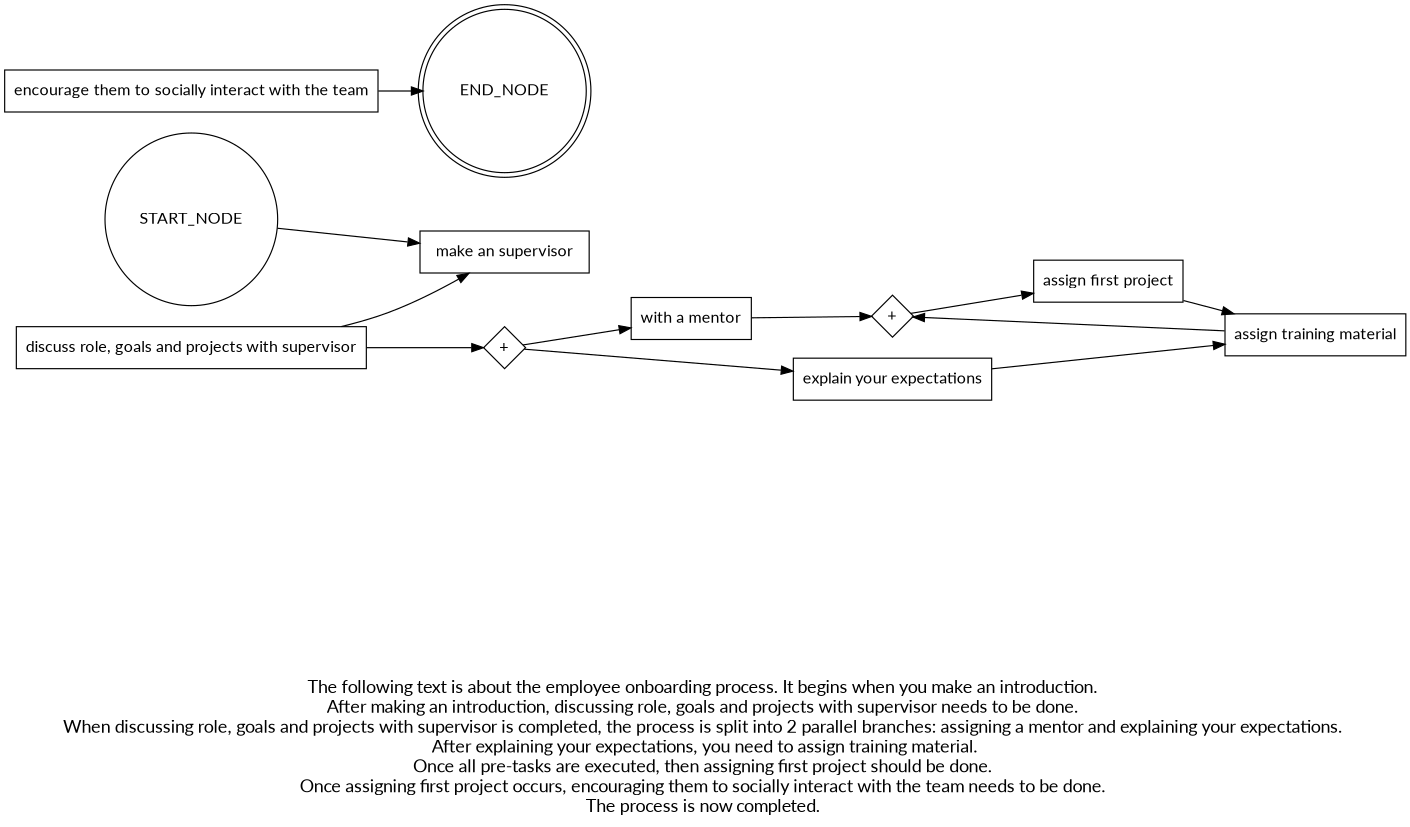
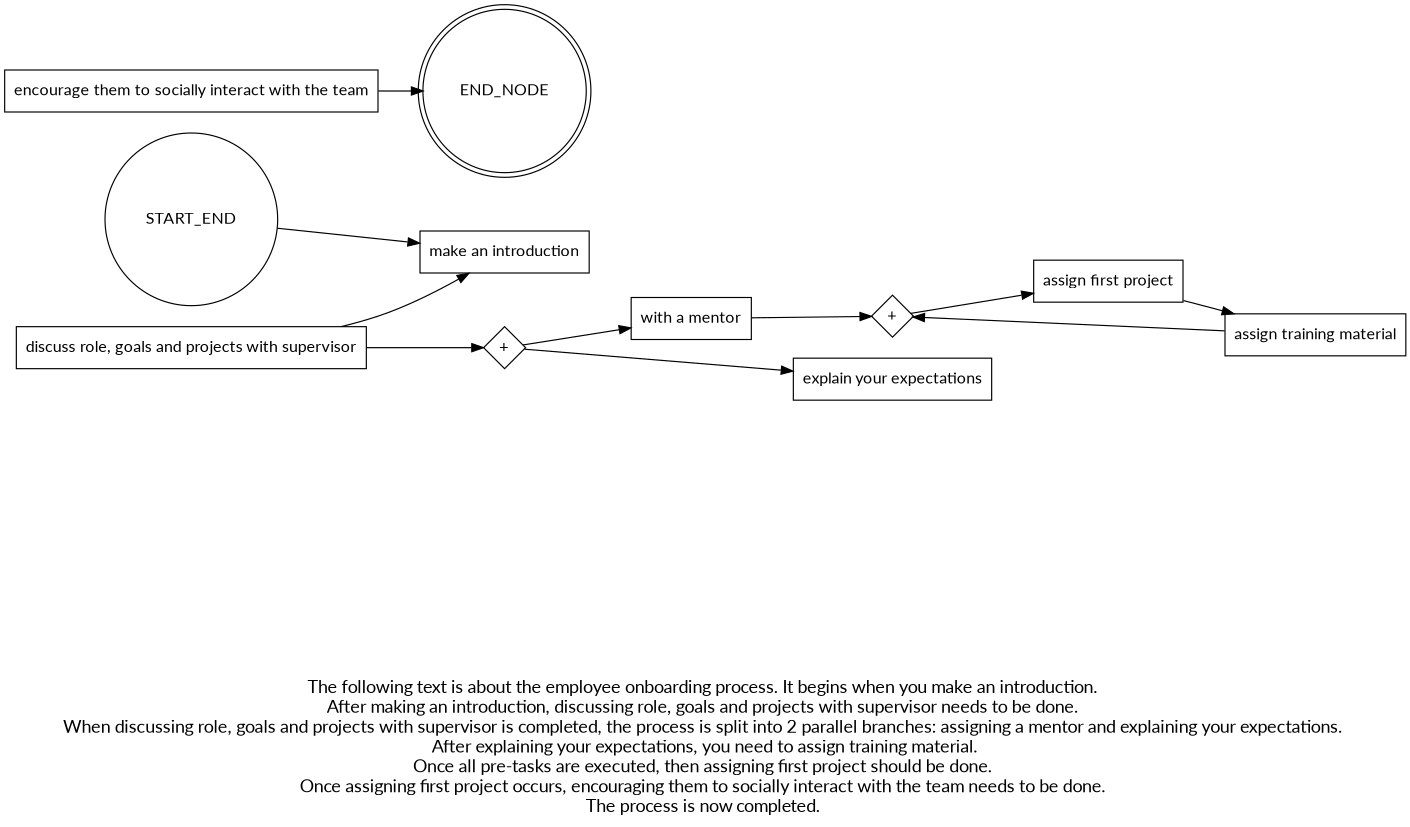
node "START_NODE": label "START_NODE" -> "START_END"
node "make an supervisor": label "make an supervisor" -> "make an introduction"
edge "explain your expectations" -> "assign training material": removed
